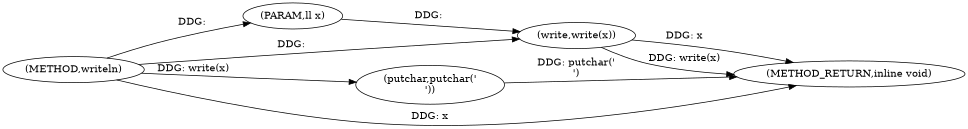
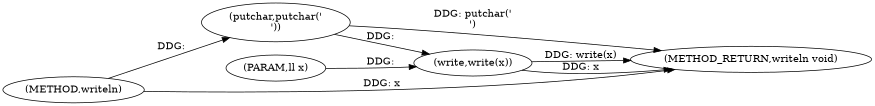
edge "(METHOD,writeln)" -> "(PARAM,ll x)": removed, label "DDG:"
edge "(METHOD,writeln)" -> "(write,write(x))": now "(putchar,putchar(' '))" -> "(write,write(x))"
edge "(METHOD,writeln)" -> "(putchar,putchar(' '))": label "DDG: write(x)" -> "DDG: "
node "(METHOD_RETURN,inline void)": label "(METHOD_RETURN,inline void)" -> "(METHOD_RETURN,writeln void)"
